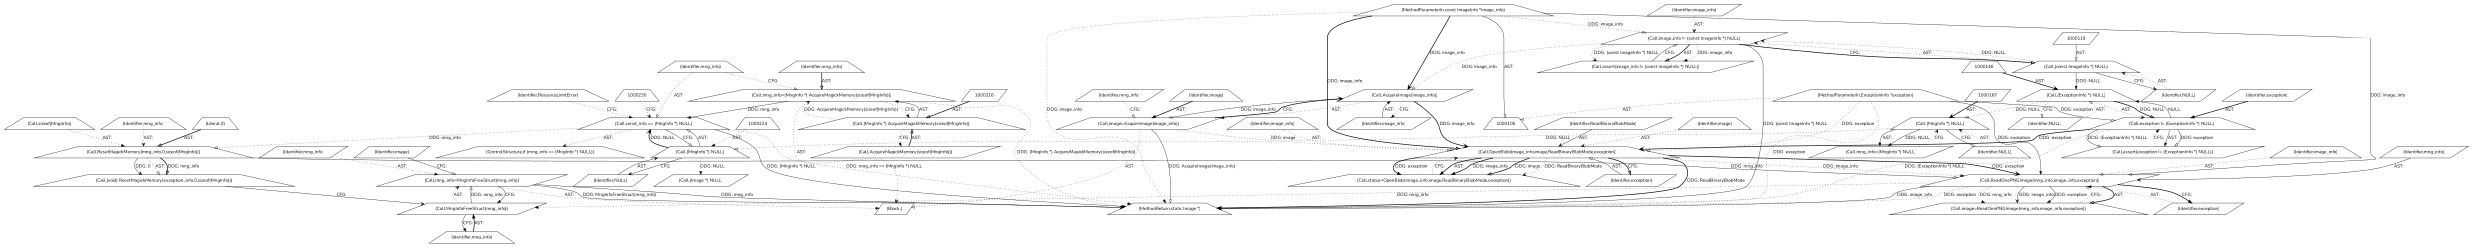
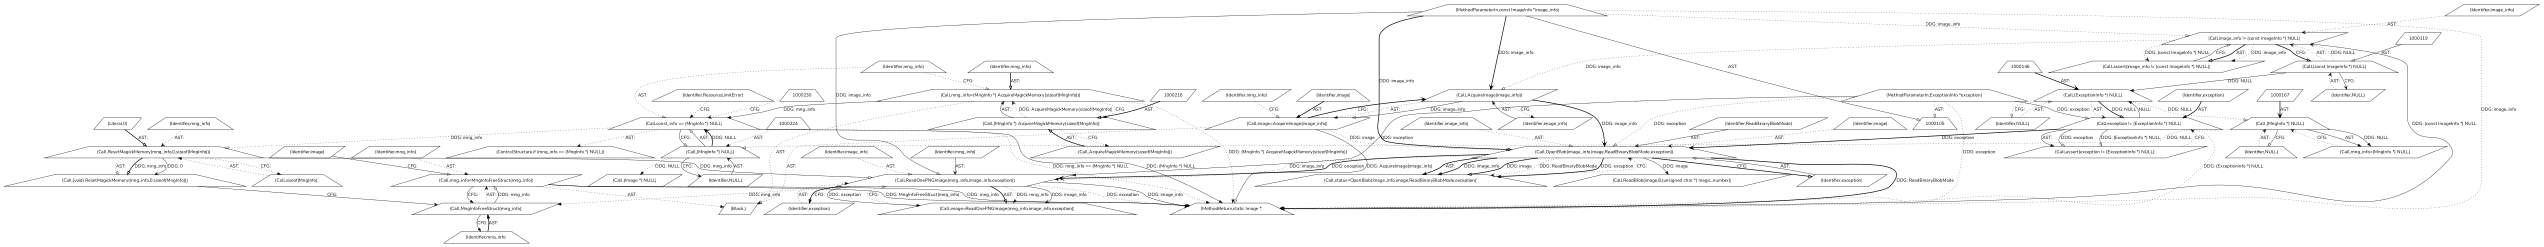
node "(Literal,0)": shape trapezium -> parallelogram
edge "(Call,ResetMagickMemory(mng_info,0,sizeof(MngInfo)))" -> "(Call,sizeof(MngInfo))": added, label "CFG:"
node "(Call,(void) ResetMagickMemory(exception_info,0,sizeof(MngInfo)))": label "(Call,(void) ResetMagickMemory(exception_info,0,sizeof(MngInfo)))" -> "(Call,(void) ResetMagickMemory(mng_info,0,sizeof(MngInfo)))"
node "(Call,ReadBlob(image,8,(unsigned char *) magic_number))": added
